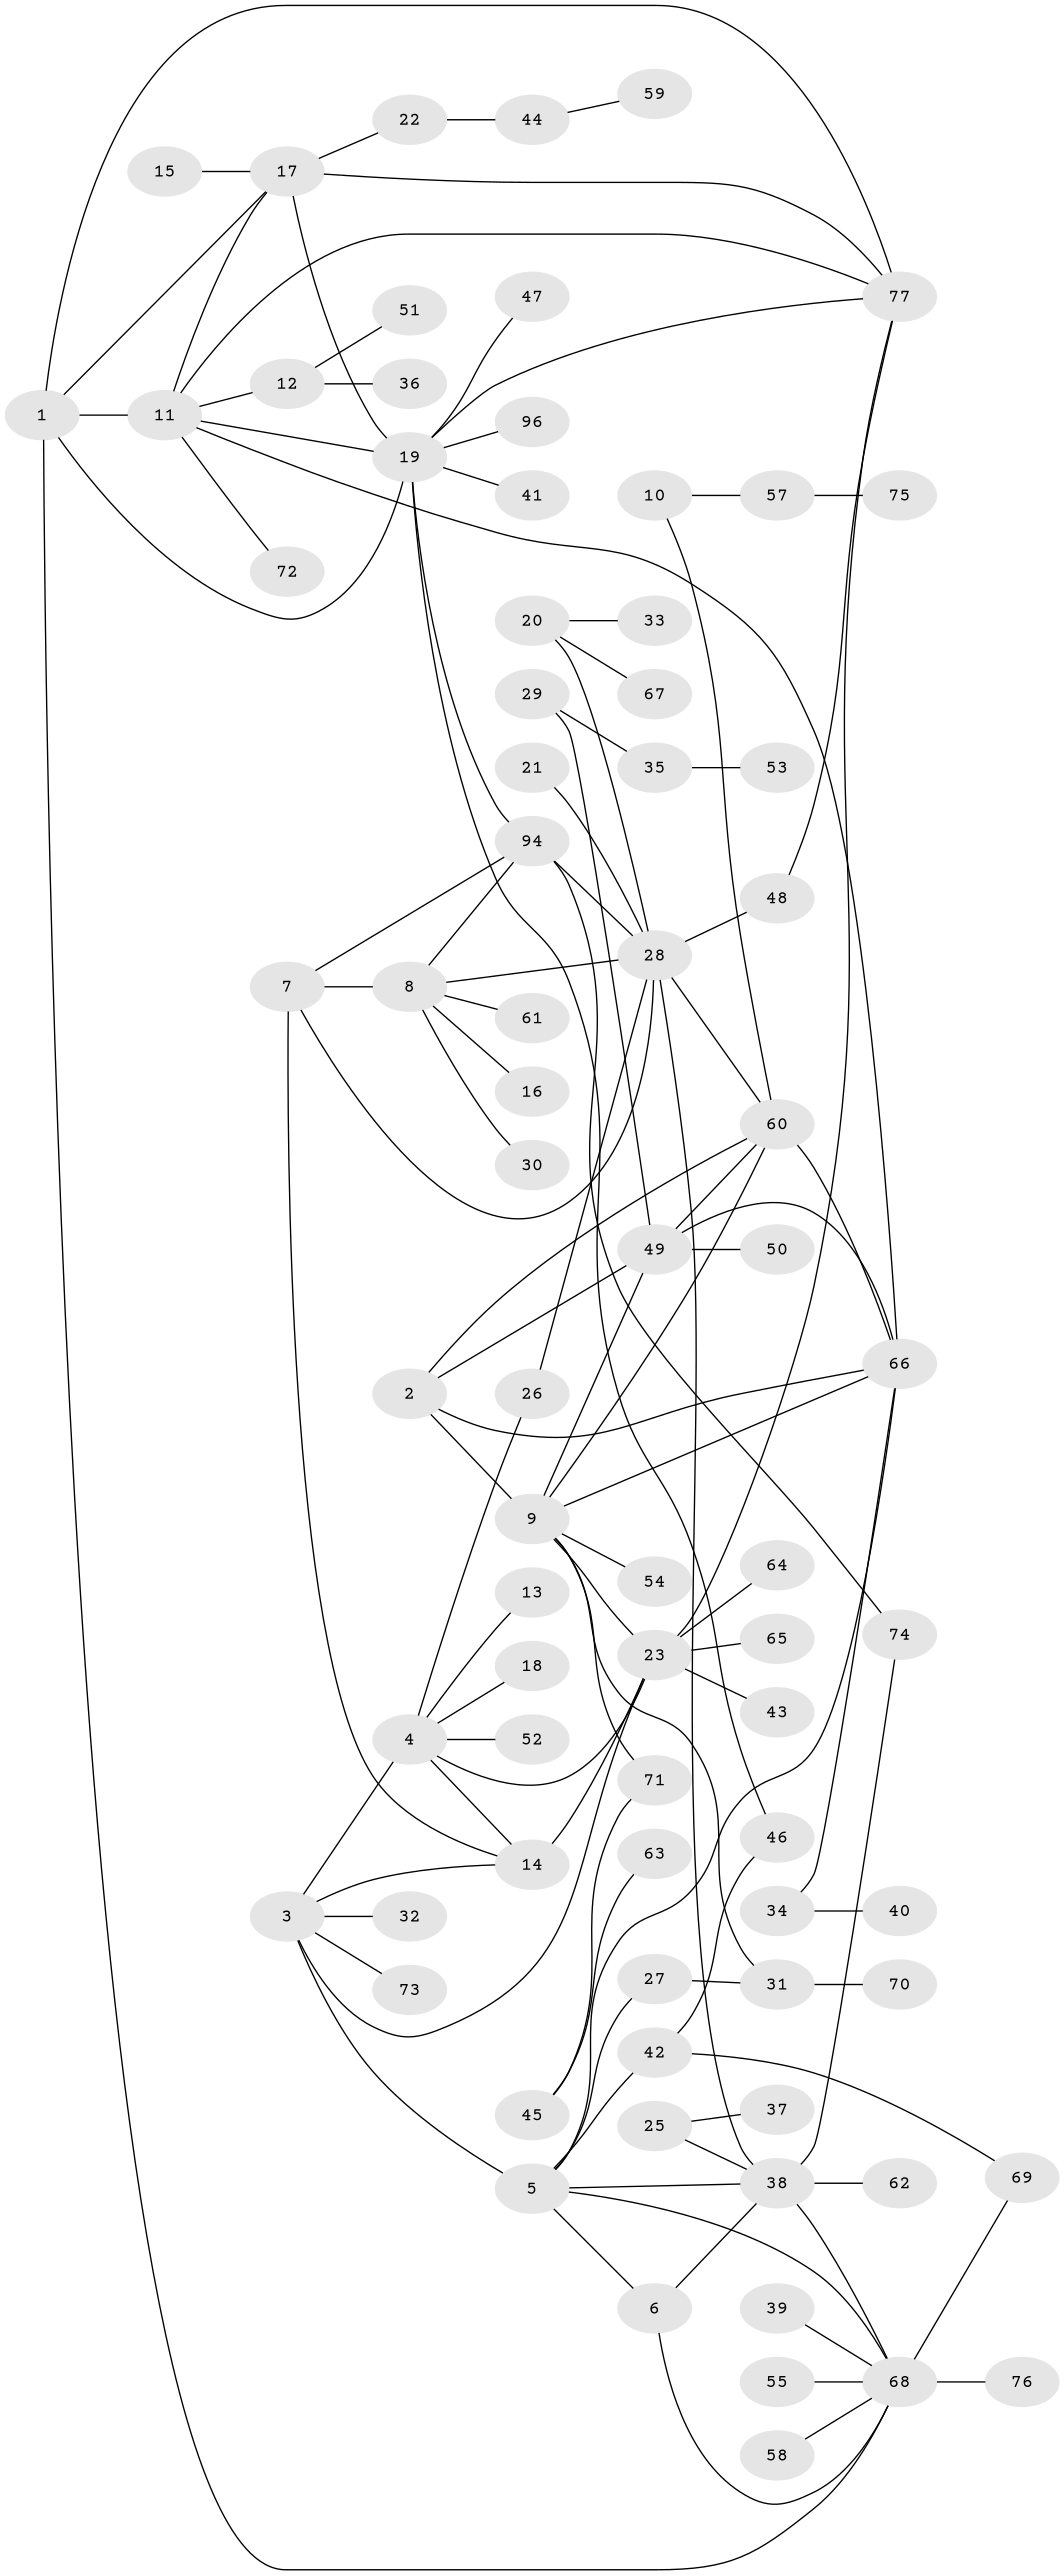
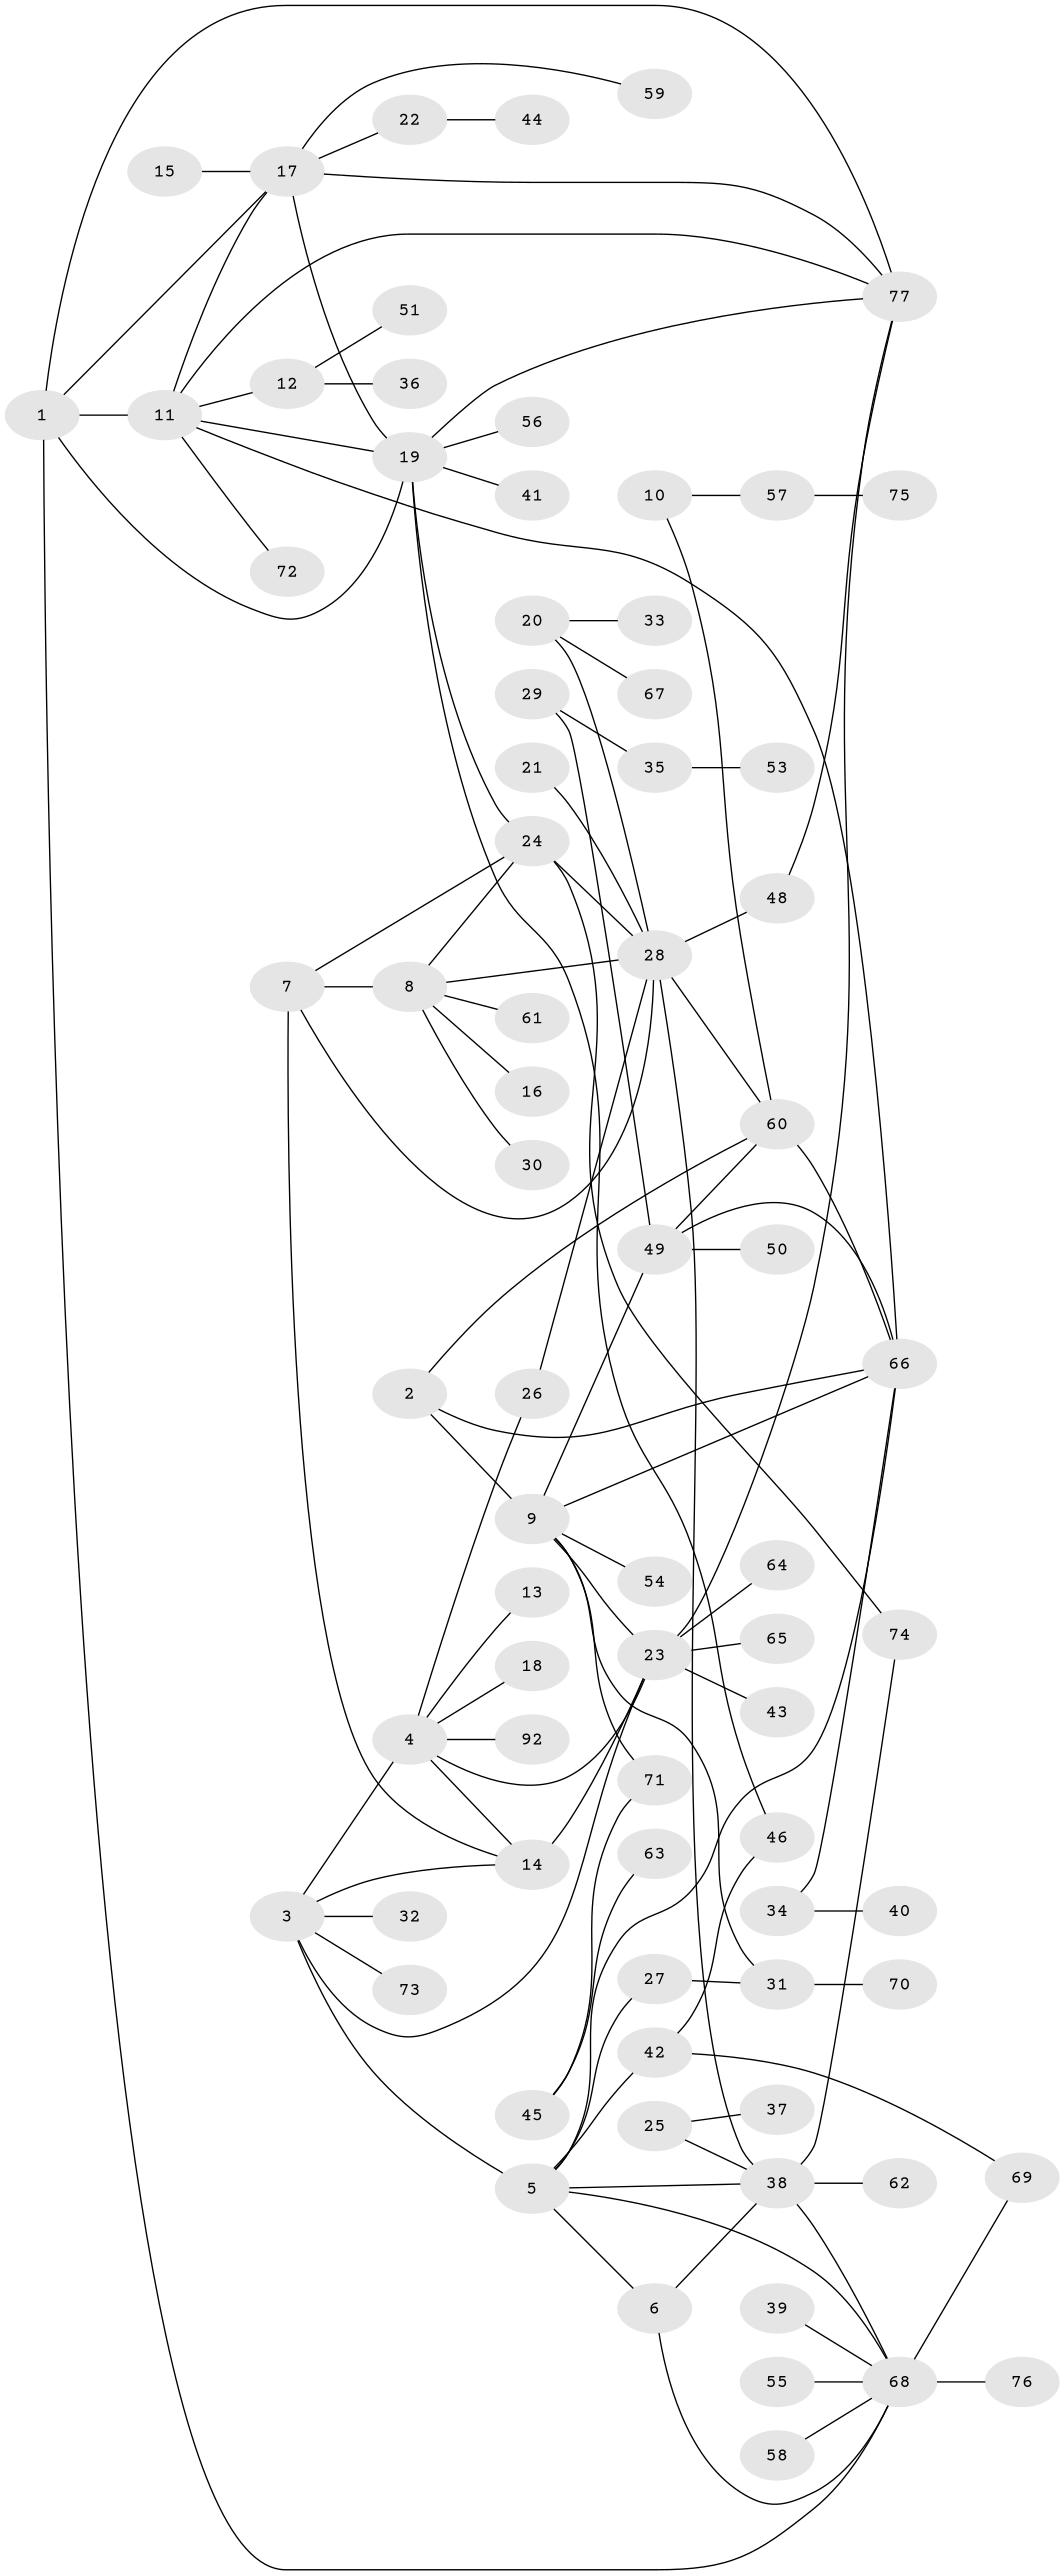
edge "59" -- "44": now "59" -- "17"
node "47": removed
node "96": label "96" -> "56"
node "94": label "94" -> "24"
edge "49" -- "2": removed
edge "60" -- "9": removed
node "52": label "52" -> "92"
